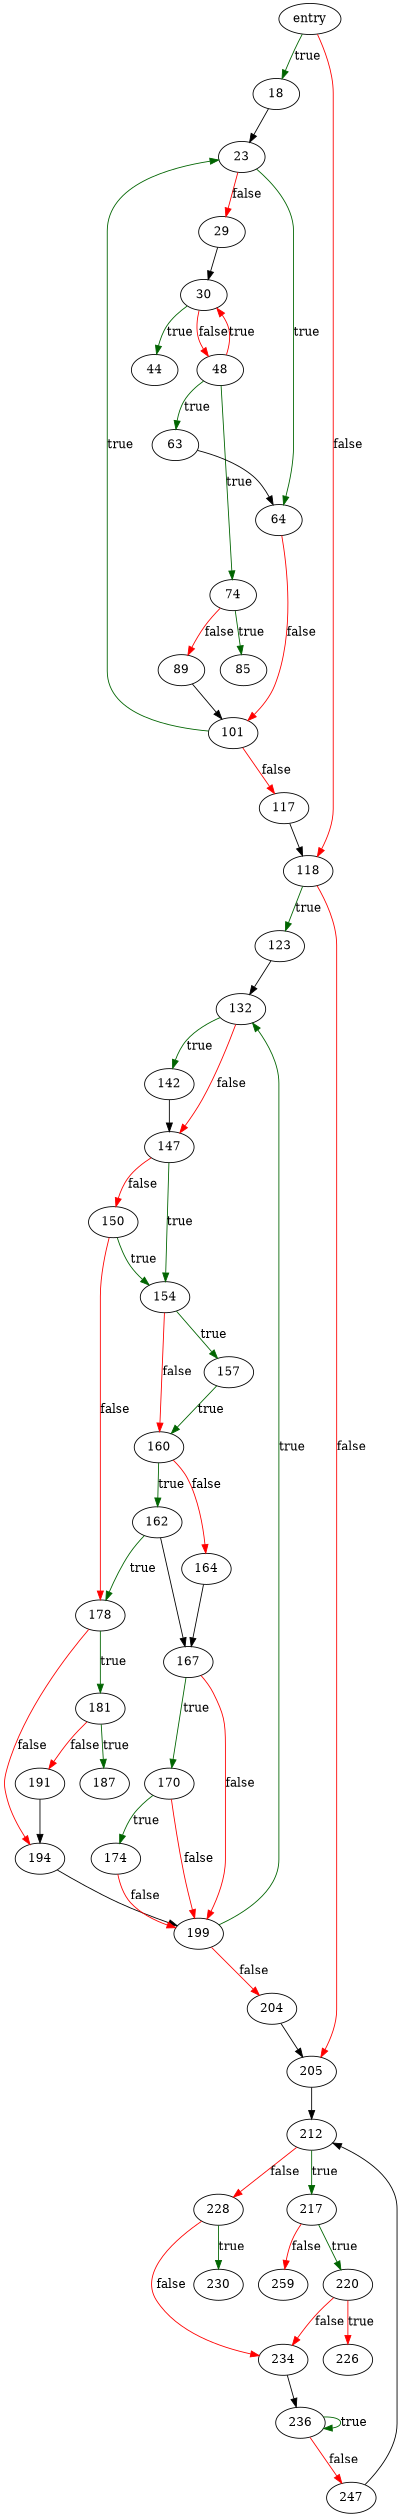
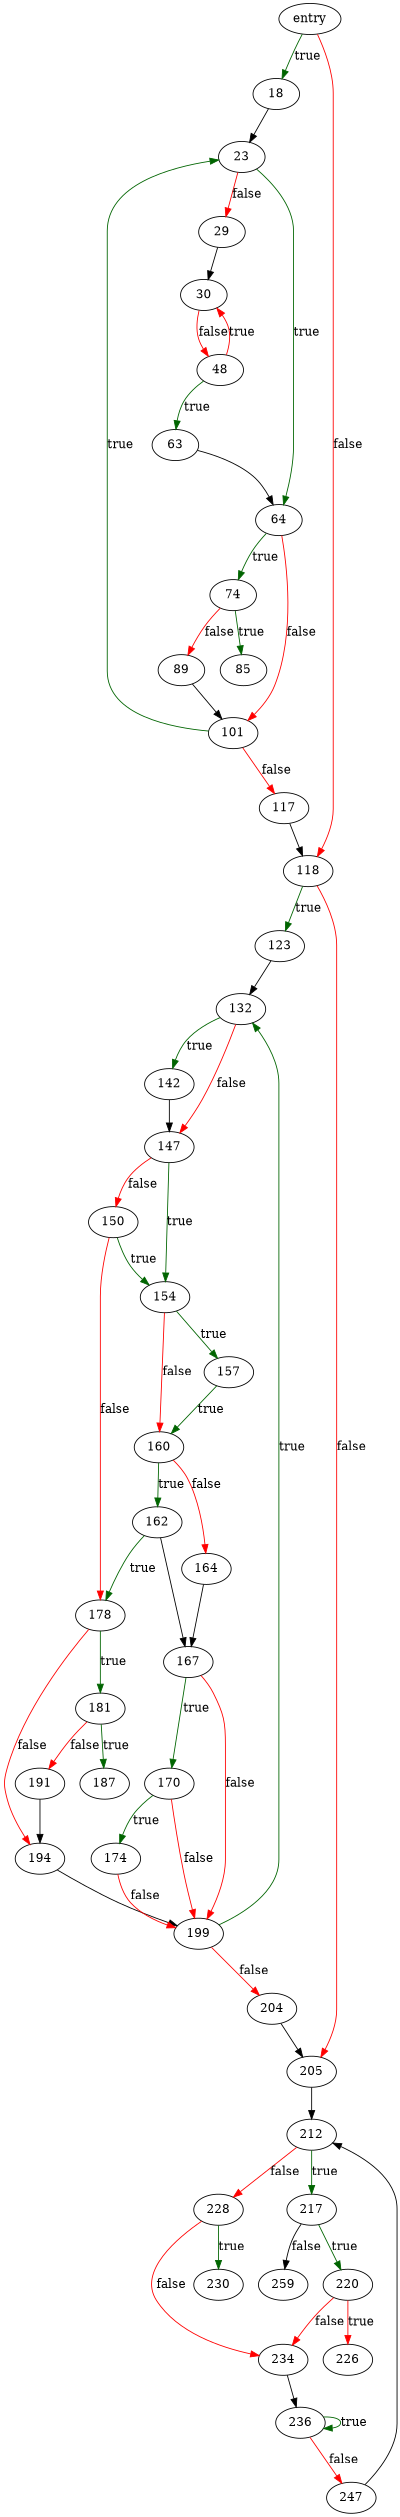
node "44": removed
edge "48" -> "74": now "64" -> "74"
edge "217" -> "259": color red -> black
